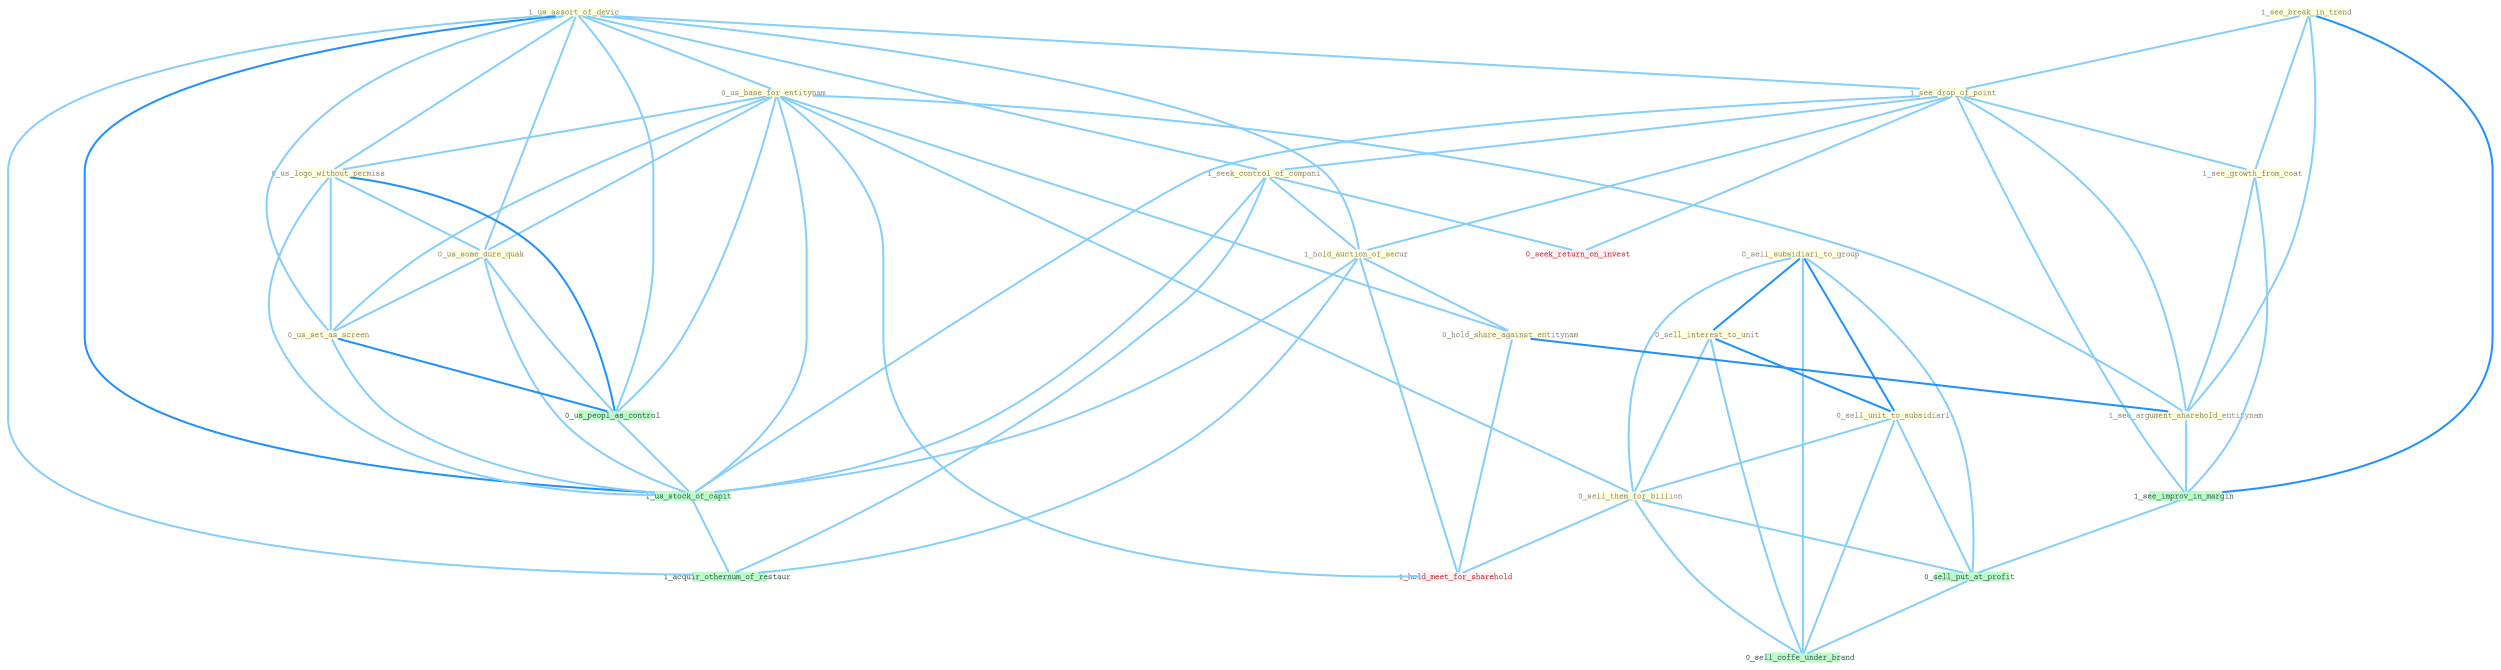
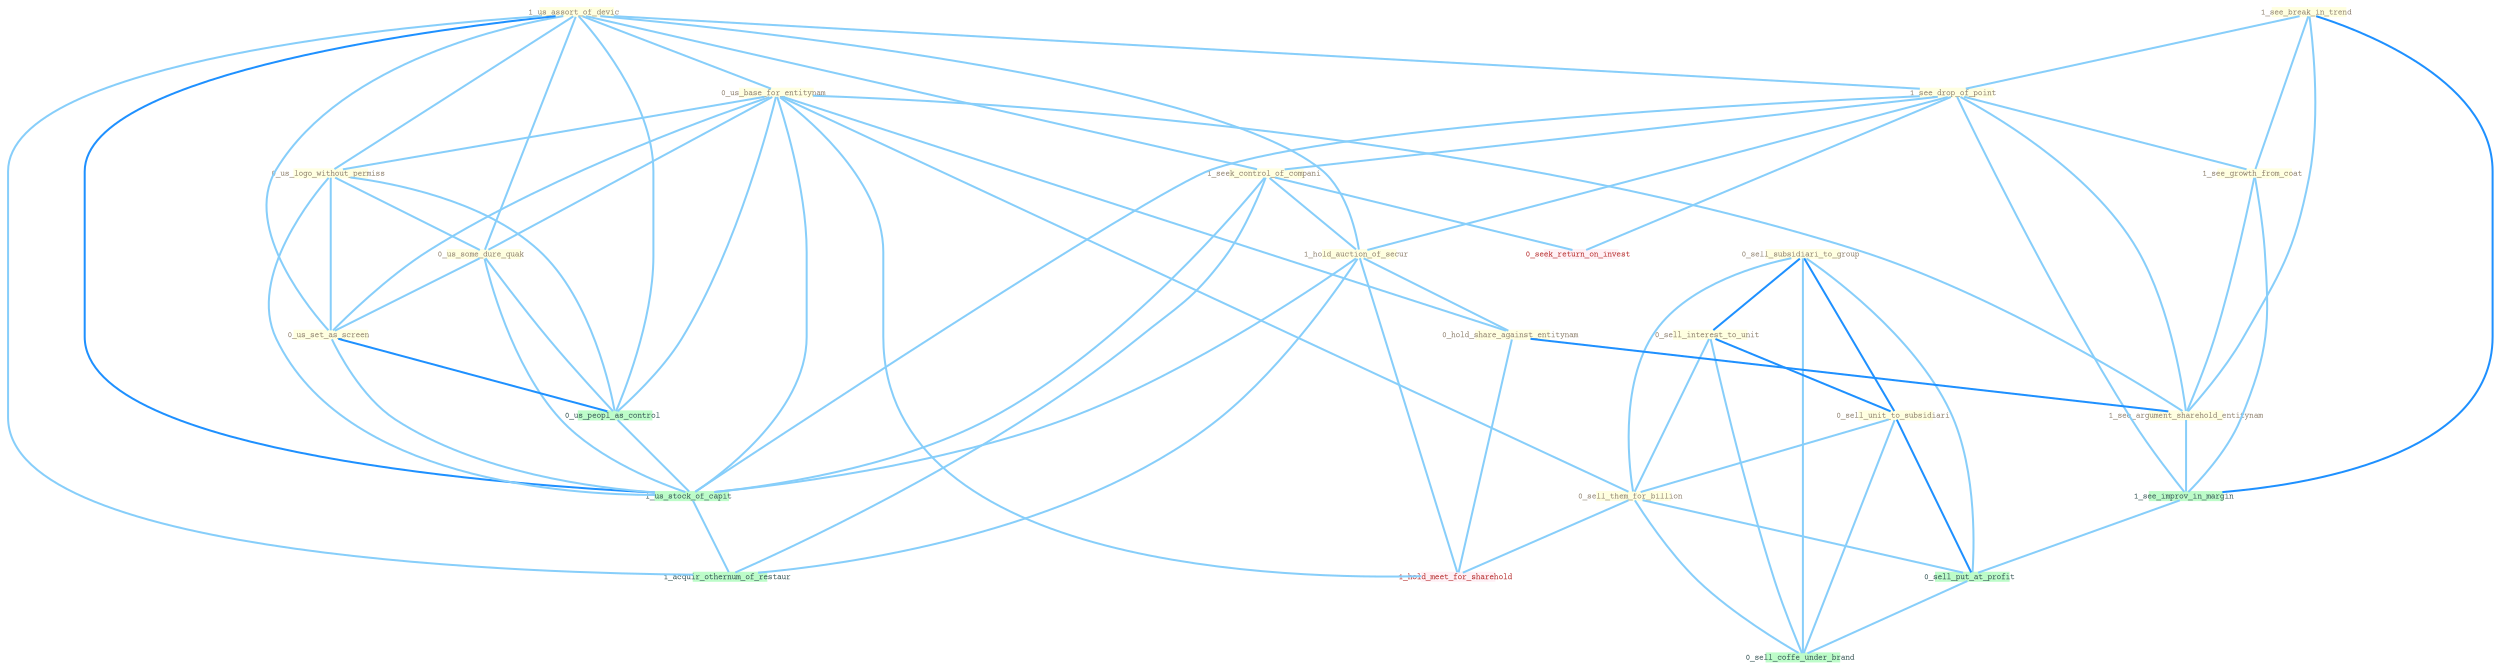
edge "0_us_logo_without_permiss" -- "0_us_peopl_as_control": color #1e90ff -> #87cefa
edge "0_sell_unit_to_subsidiari" -- "0_sell_put_at_profit": color #87cefa -> #1e90ff
